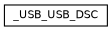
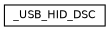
node "_USB_USB_DSC": label "_USB_USB_DSC" -> "_USB_HID_DSC"
